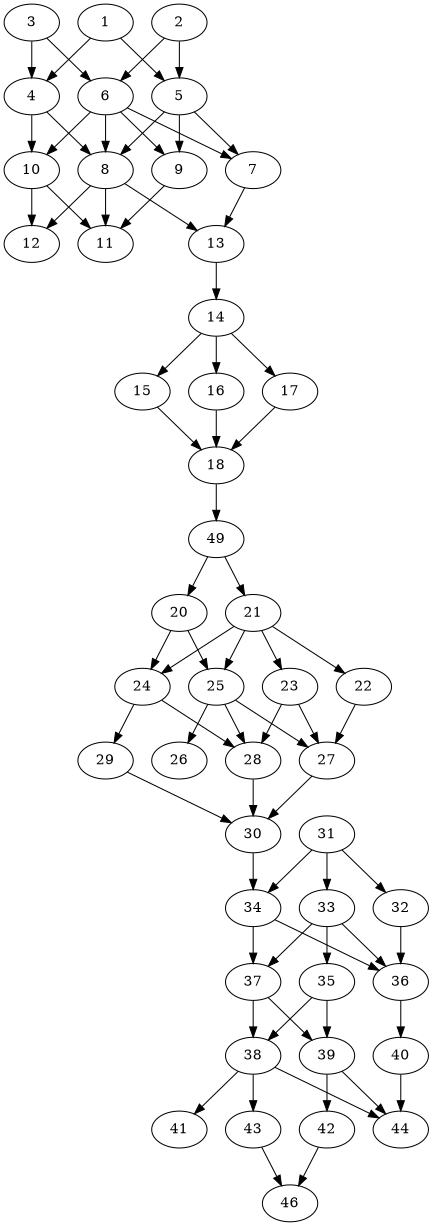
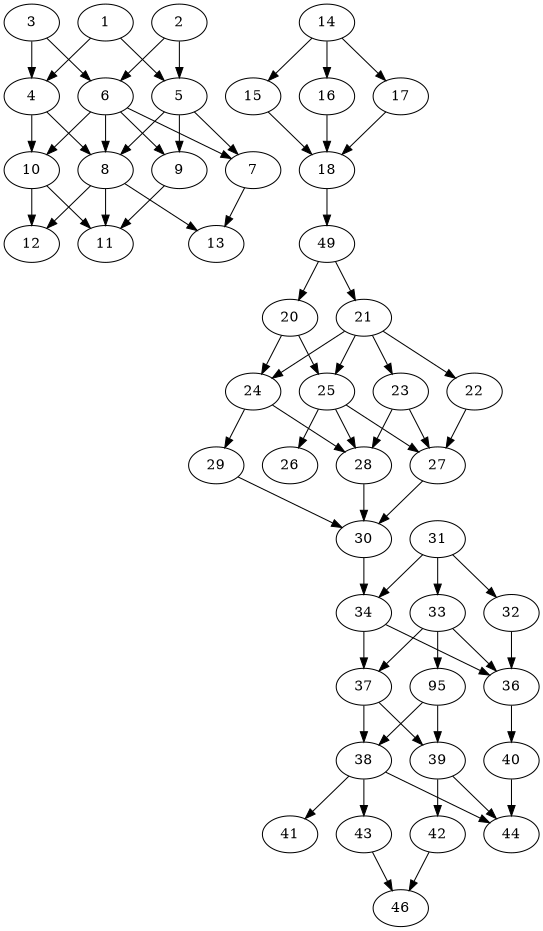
edge "13" -> "14": removed
node "35": label "35" -> "95"
